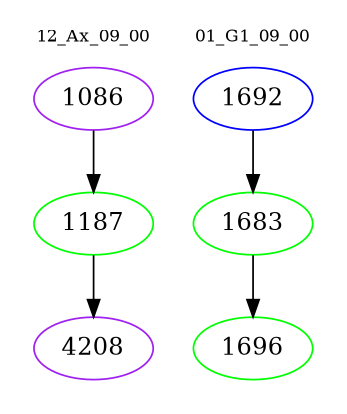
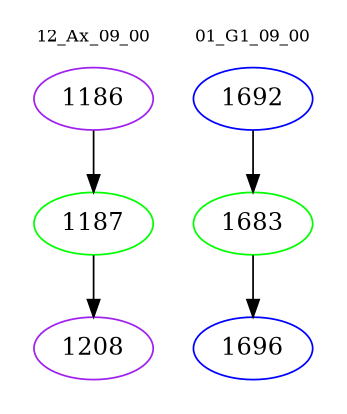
node "1086": label "1086" -> "1186"
node "4208": label "4208" -> "1208"
node "1696": color green -> blue
